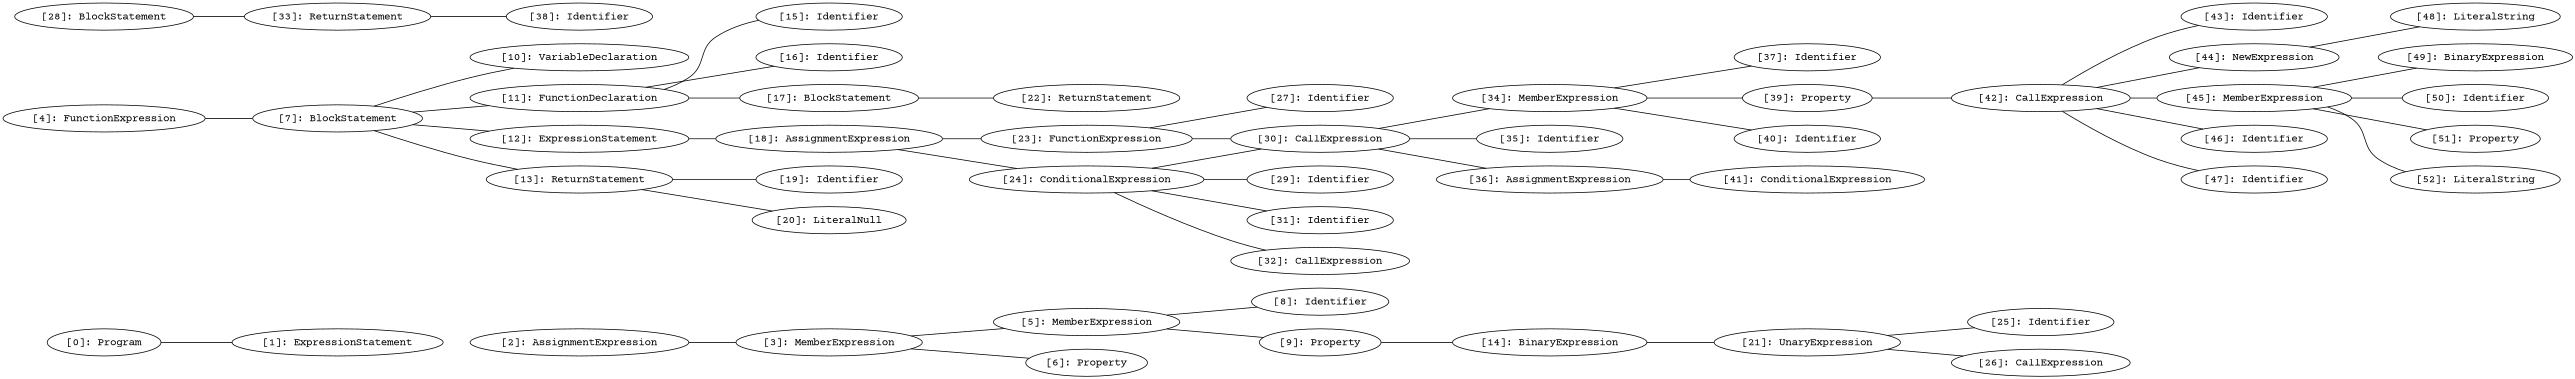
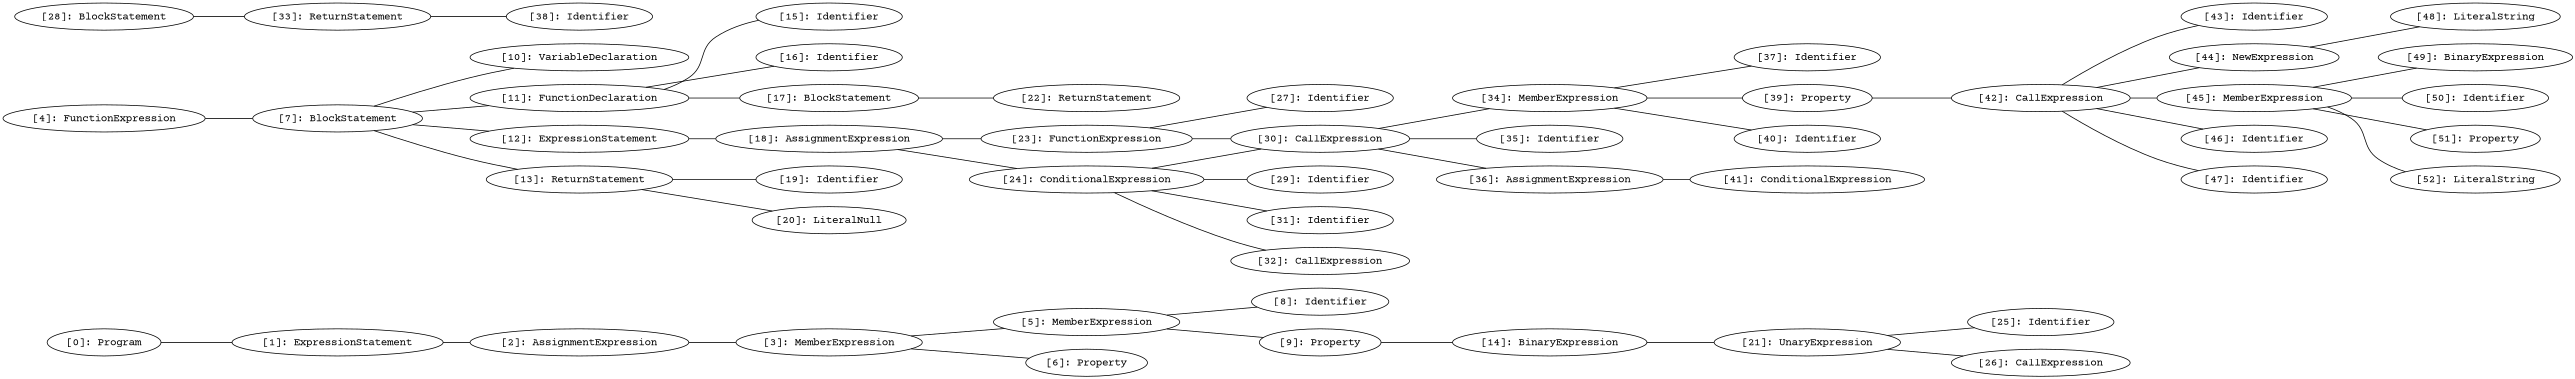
edge "[1]: ExpressionStatement" -- "[2]: AssignmentExpression": added
